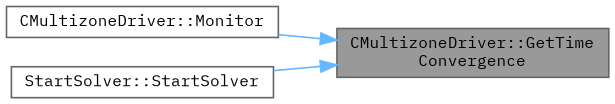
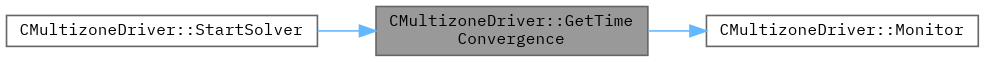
edge "CMultizoneDriver::Monitor" -> "CMultizoneDriver::GetTime Convergence": reversed
node "StartSolver::StartSolver": label "StartSolver::StartSolver" -> "CMultizoneDriver::StartSolver"
